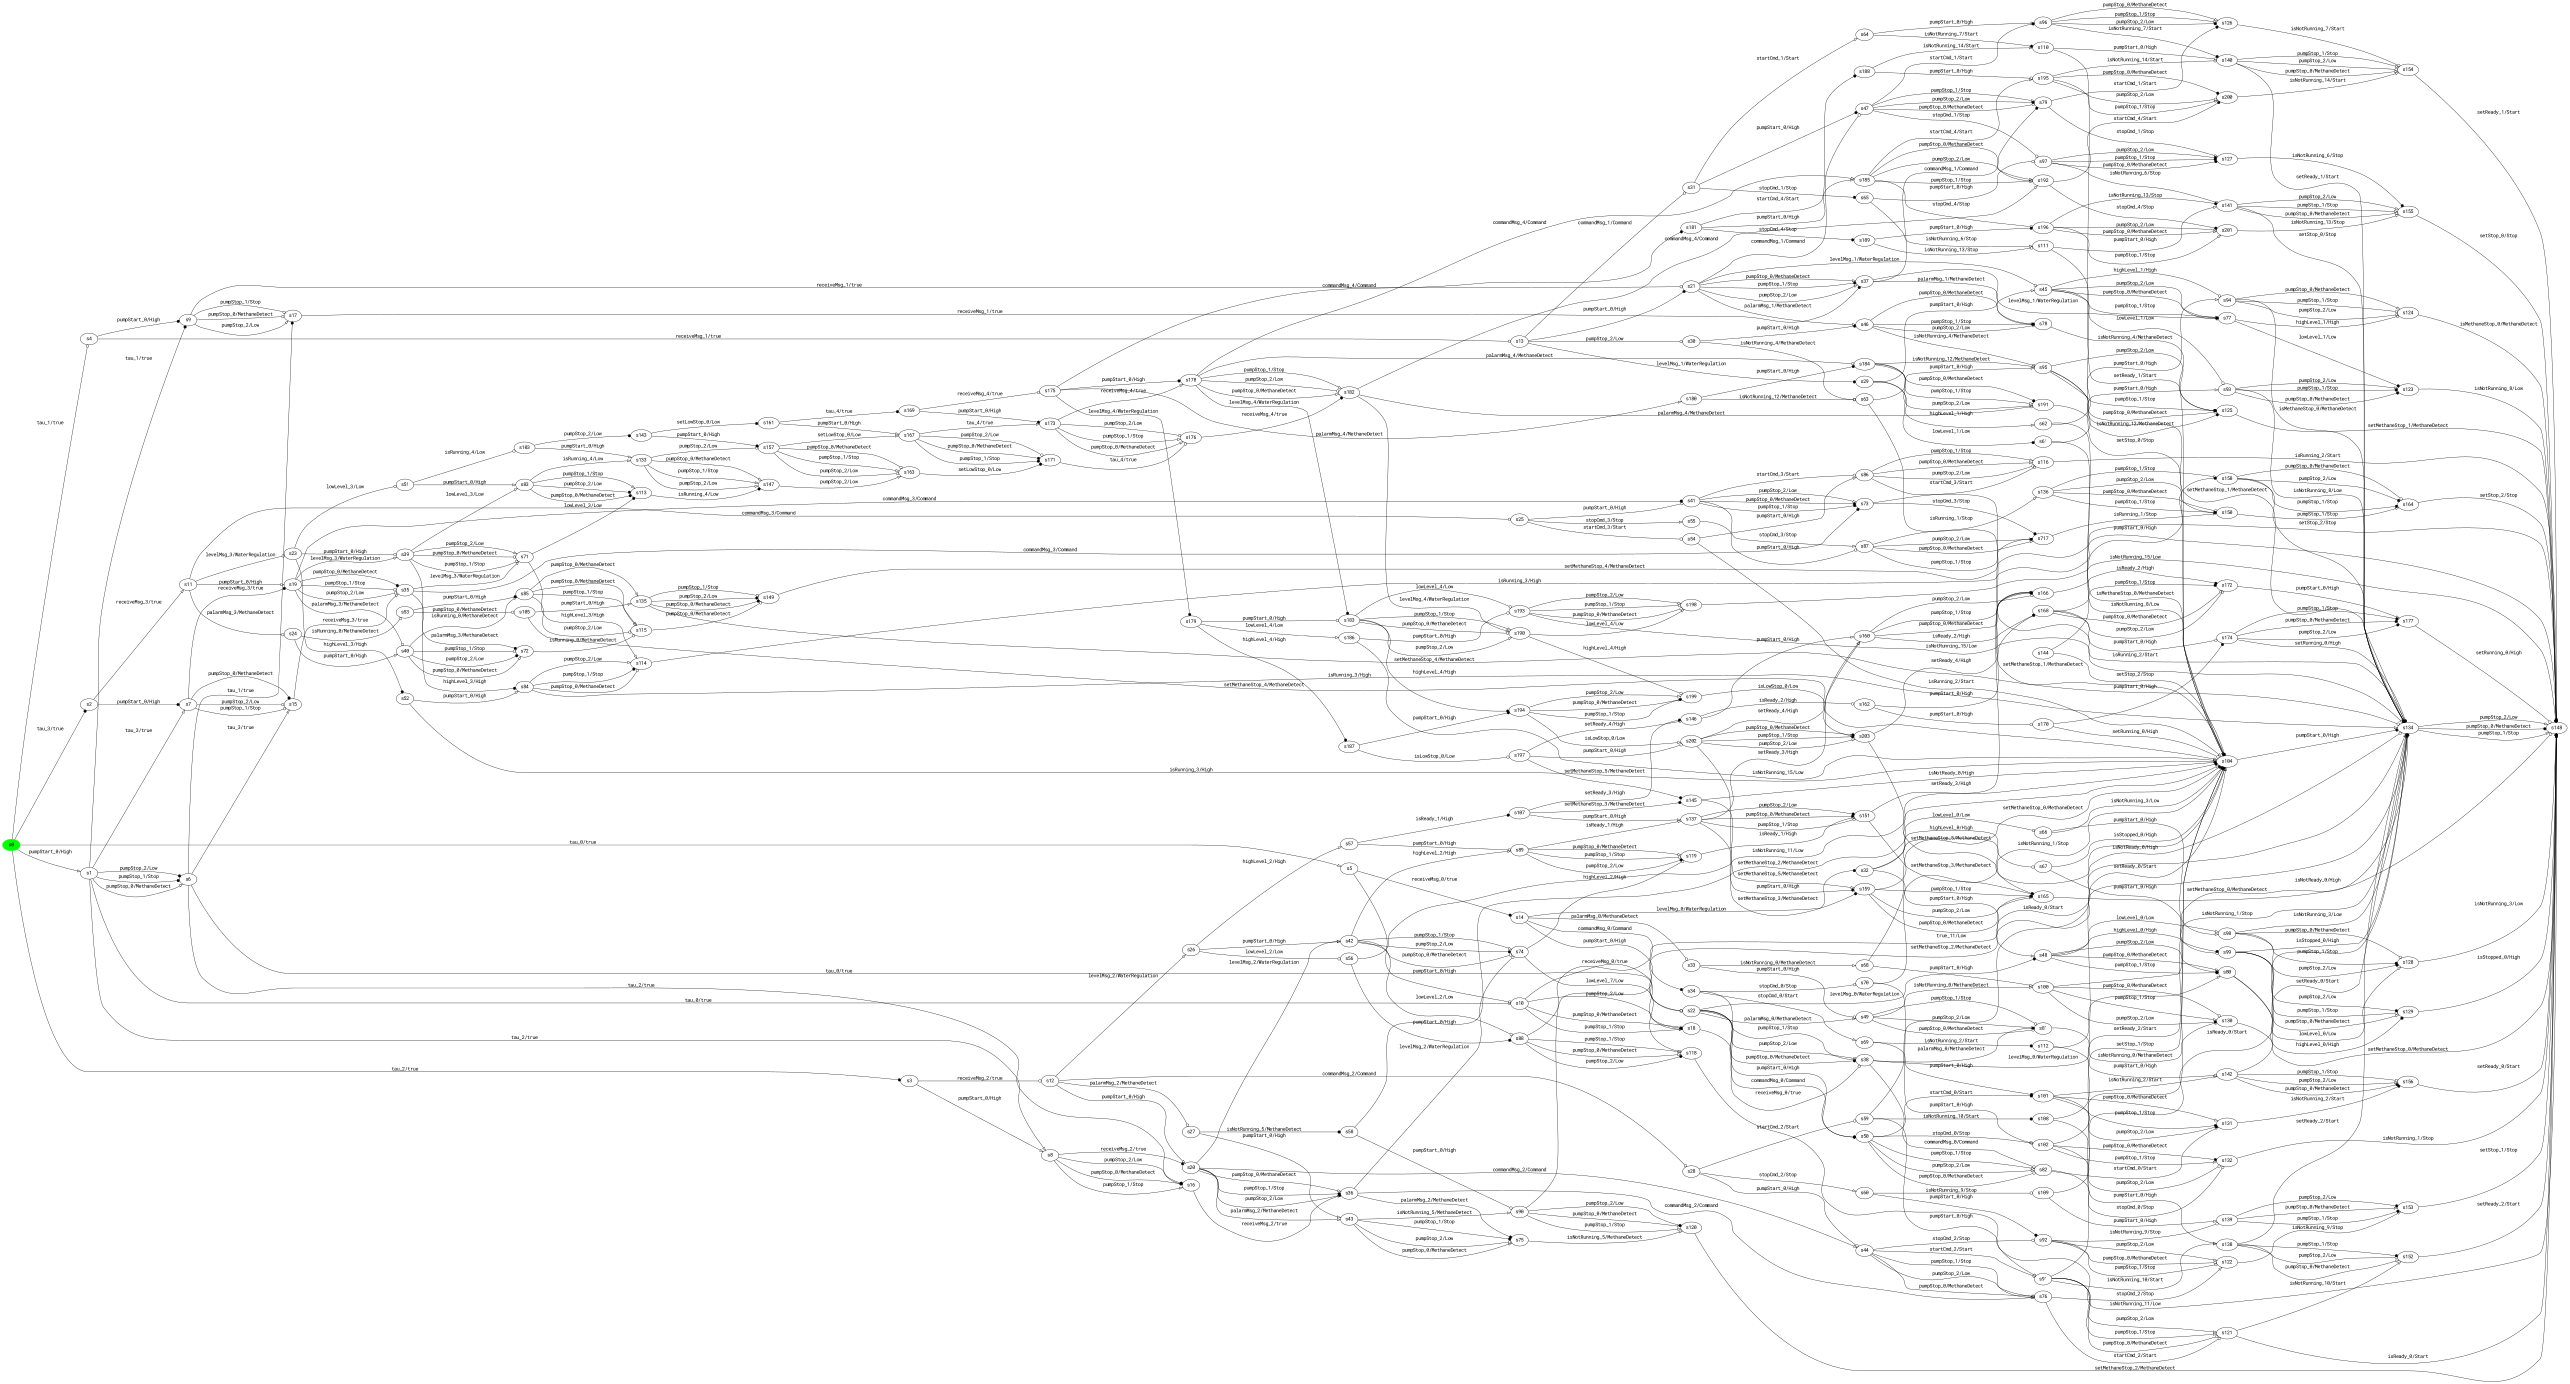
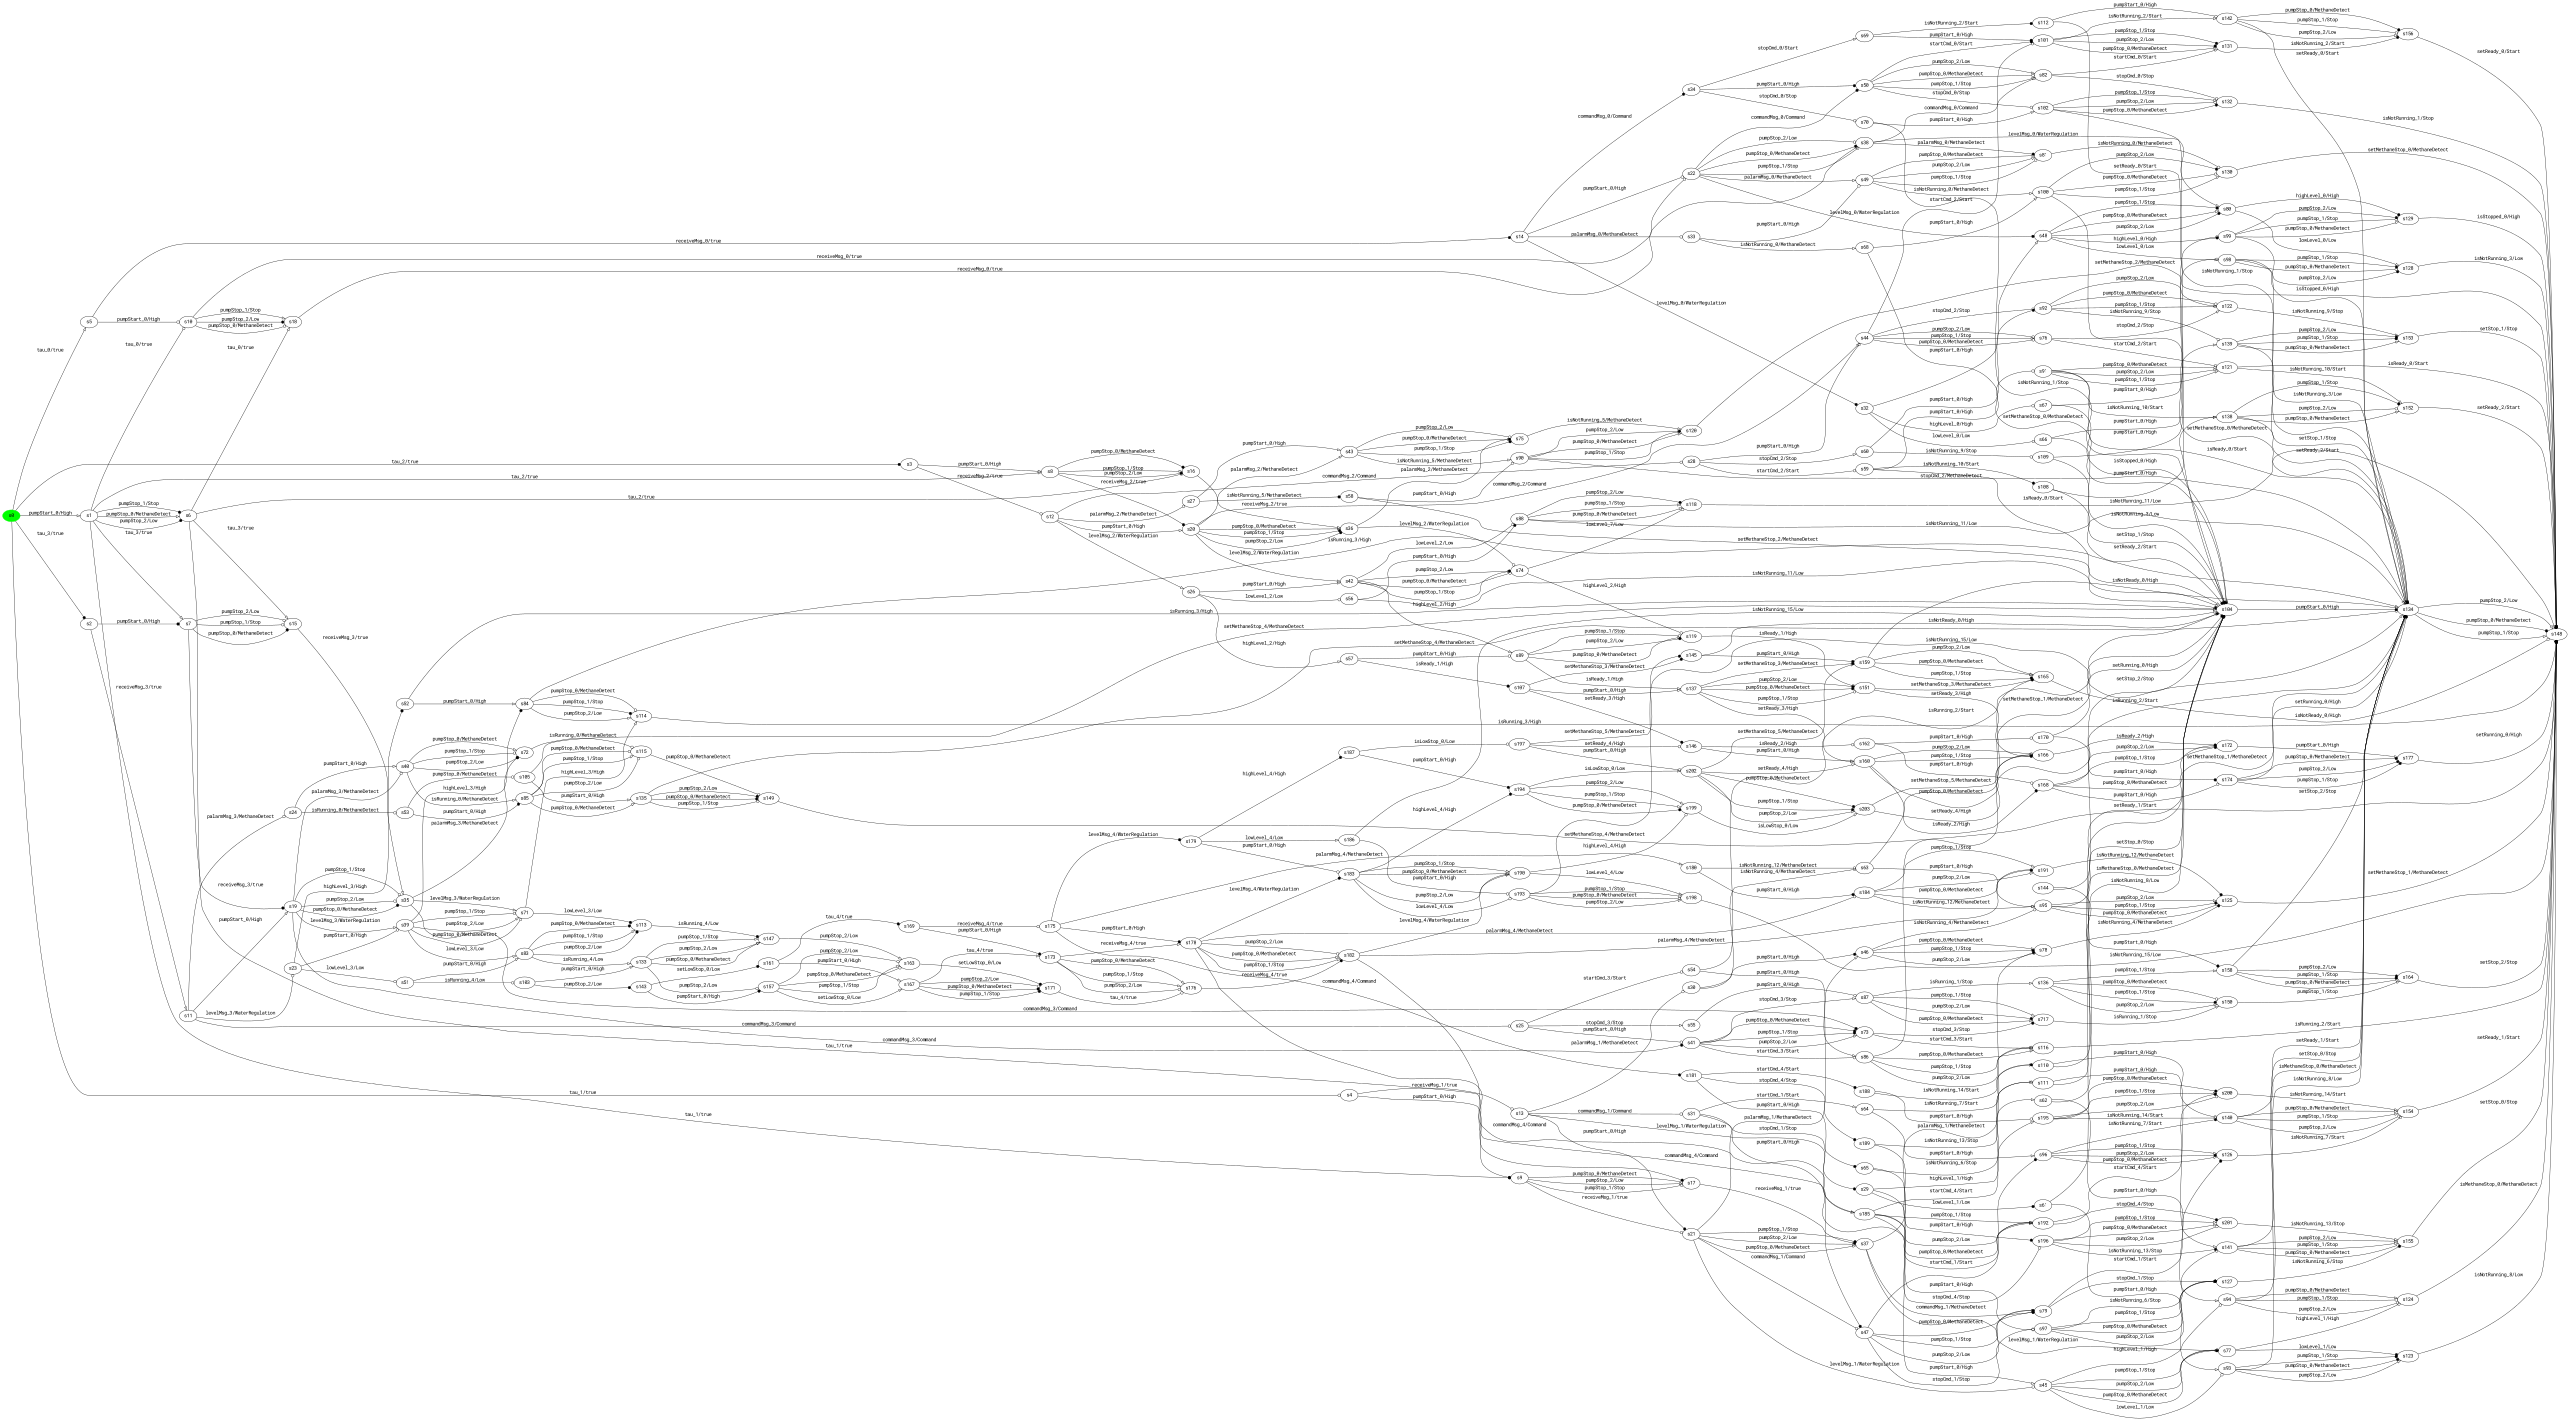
edge "s37" -> "s79": label " commandMsg_1/Command " -> " commandMsg_1/MethaneDetect "
edge "s13" -> "s30": label " pumpStop_2/Low " -> " palarmMsg_1/MethaneDetect "
edge "s139" -> "s134": added, label "setStop_1/Stop"
edge "s66" -> "s98": arrowhead onormal -> odot
edge "s88" -> "s134": label " true_11/Low " -> " isNotRunning_11/Low "
edge "s90" -> "s134": label " setMethaneStop_2/MethaneDetect " -> " stopCmd_2/MethaneDetect "
edge "s36" -> "s76": removed, label "commandMsg_2/Command"
edge "s44" -> "s91": now "s44" -> "s101"
